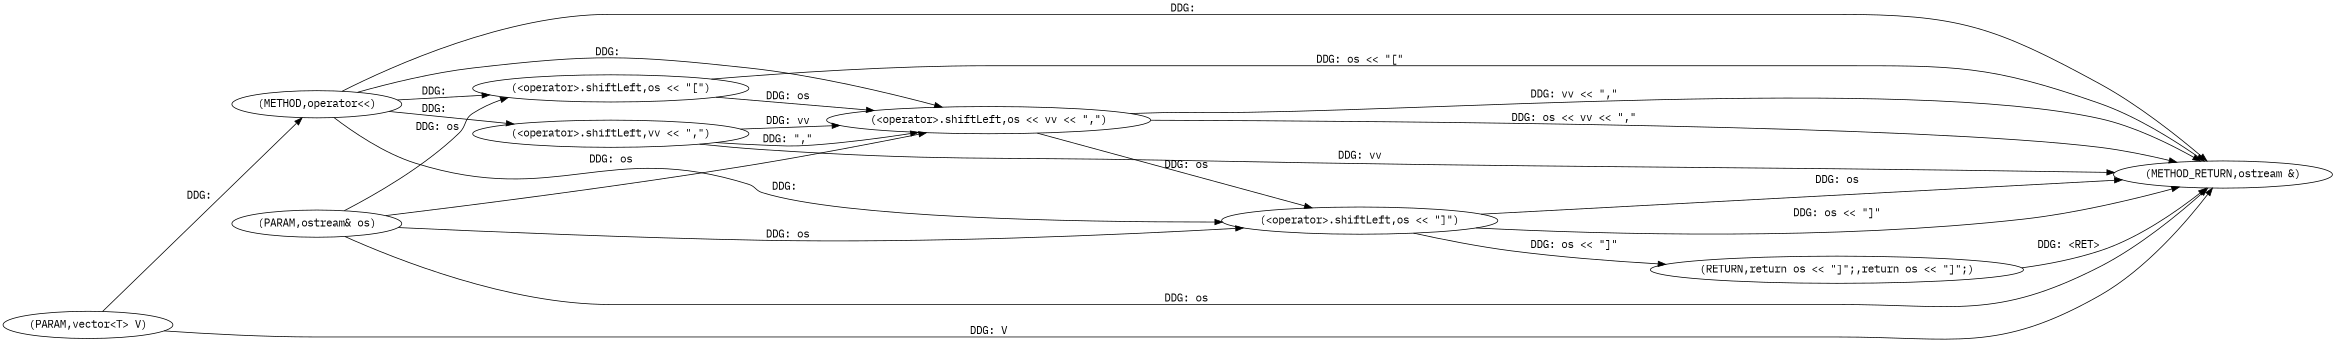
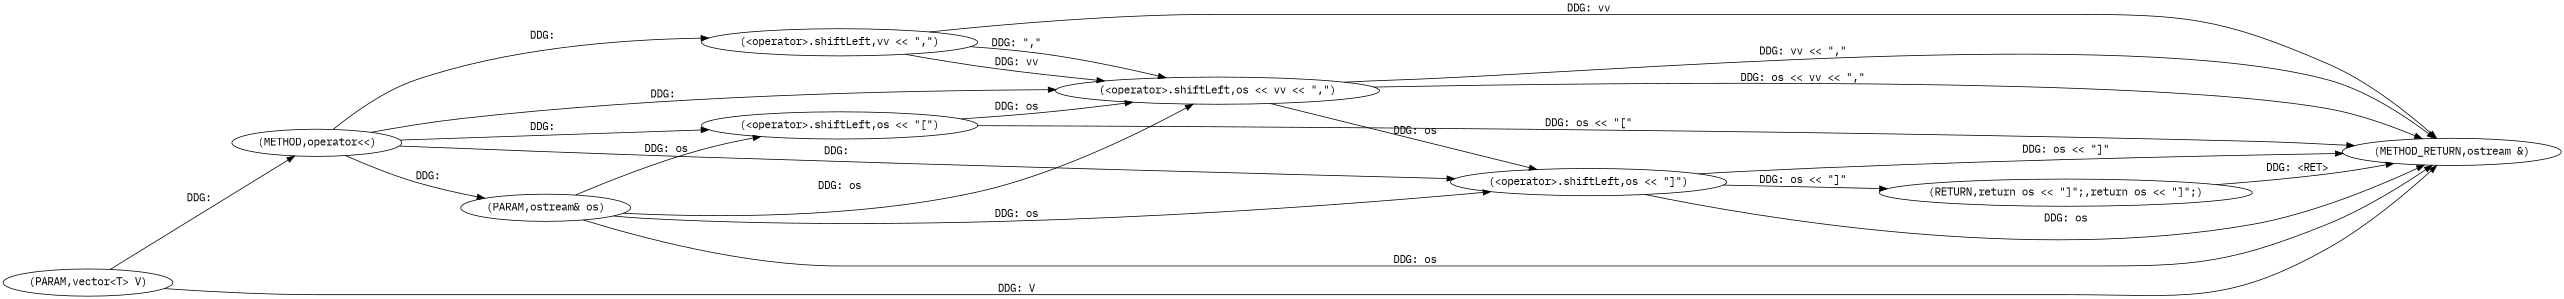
edge "(METHOD,operator<<)" -> "(METHOD_RETURN,ostream &)": now "(METHOD,operator<<)" -> "(PARAM,ostream& os)"
